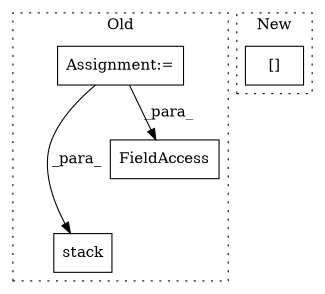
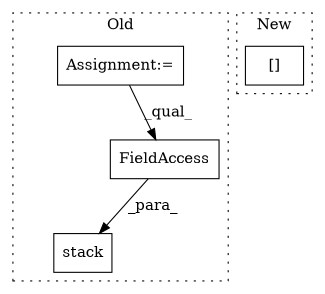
edge "Assignment:=" -> "FieldAccess": label "_para_" -> "_qual_"
edge "Assignment:=" -> "stack": now "FieldAccess" -> "stack"
